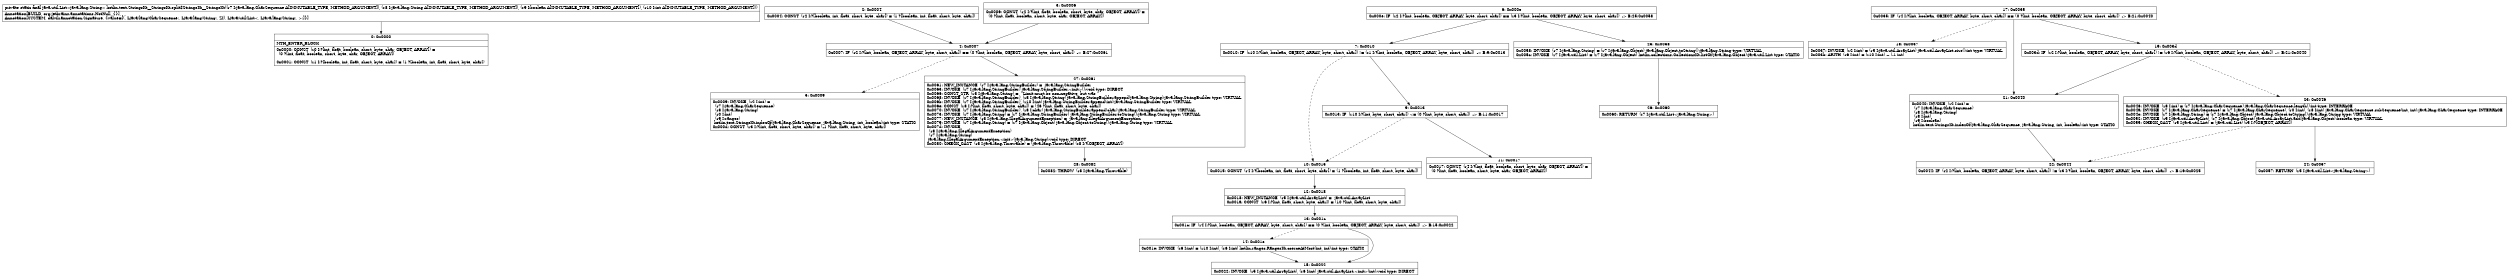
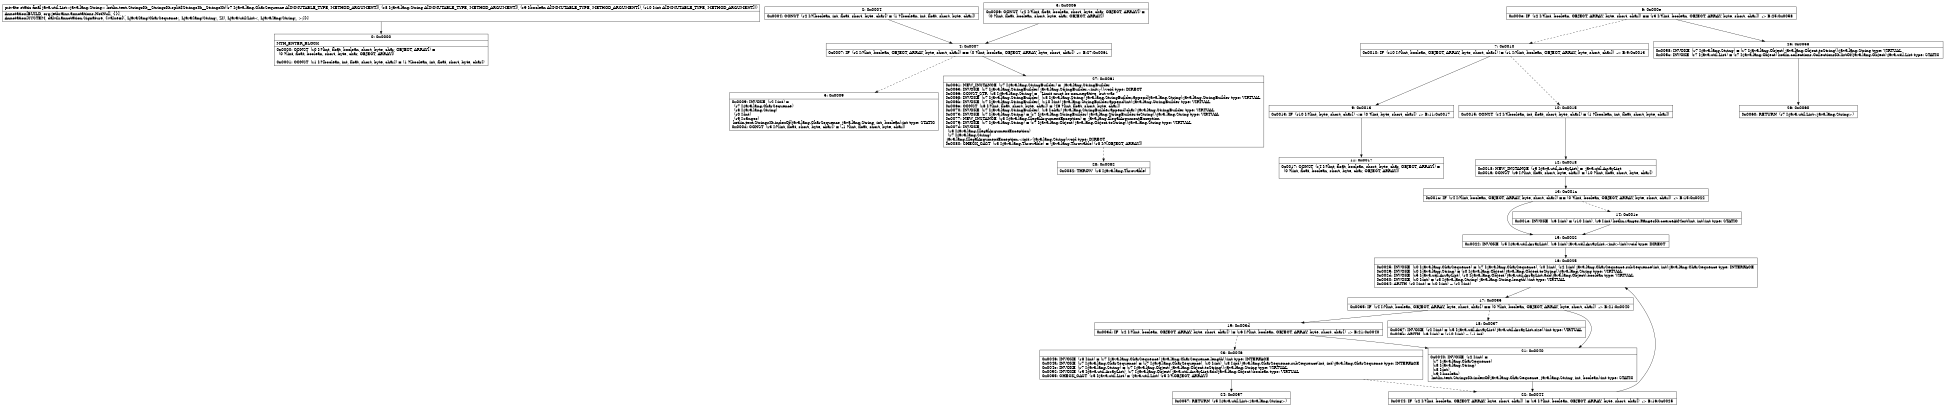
edge "6: 0x000e" -> "7: 0x0010": style solid -> dashed
edge "9: 0x0013" -> "10: 0x0015": removed
edge "27: 0x0061" -> "28: 0x0082": style solid -> dashed
node "16: 0x0025": added
